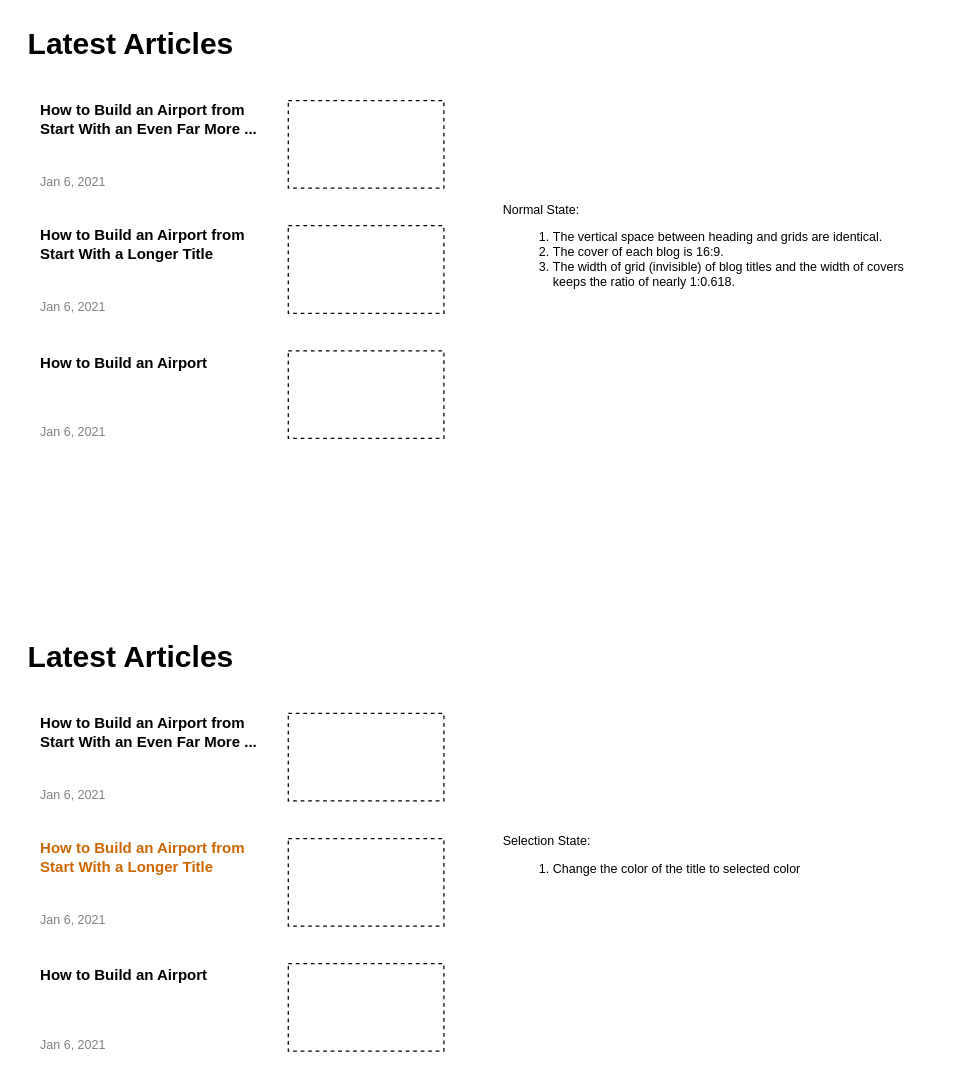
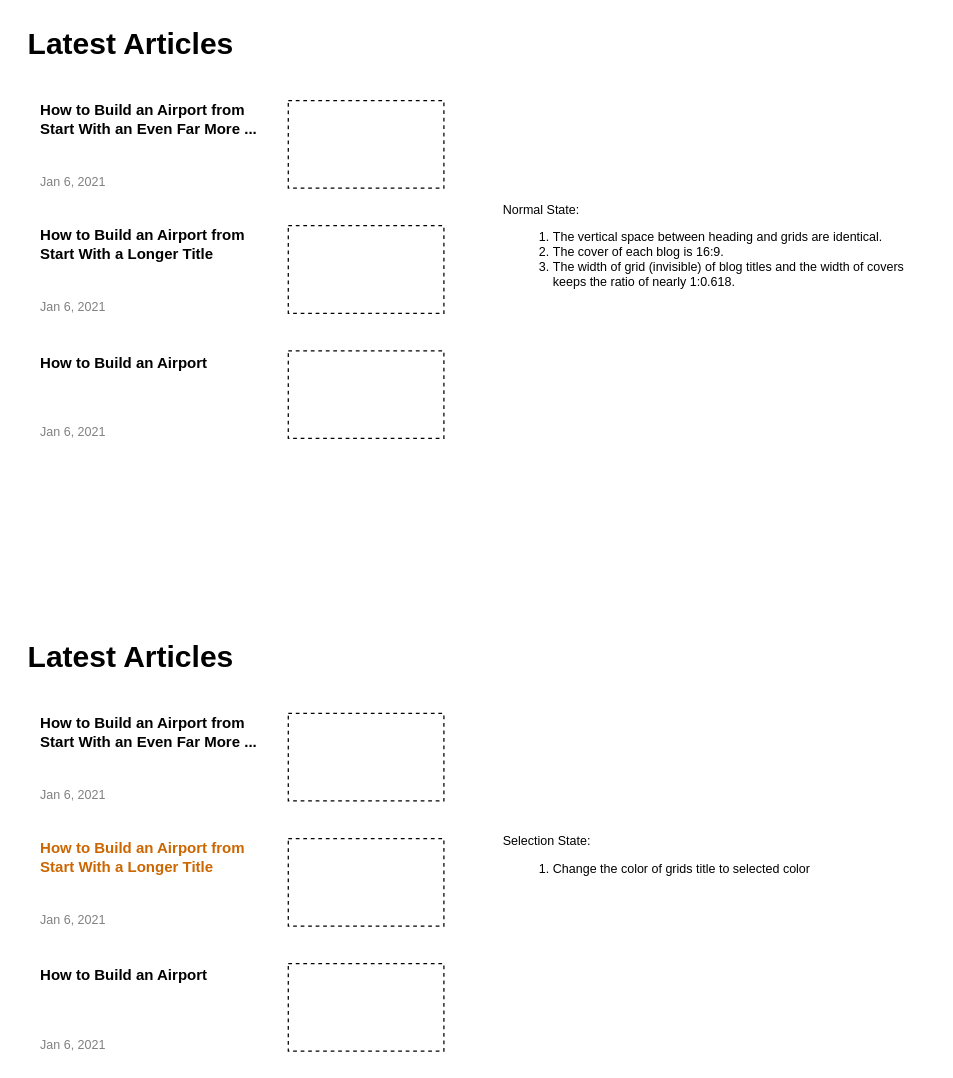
node "Selection State: Change the color of the title to selected color": label "Selection State: Change the color of the title to selected color" -> "Selection State: Change the color of grids title to selected color"
